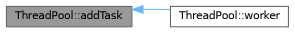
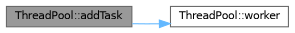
edge "ThreadPool::worker" -> "ThreadPool::addTask": reversed
